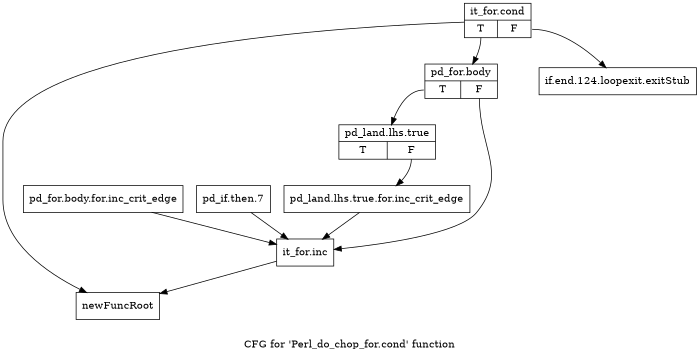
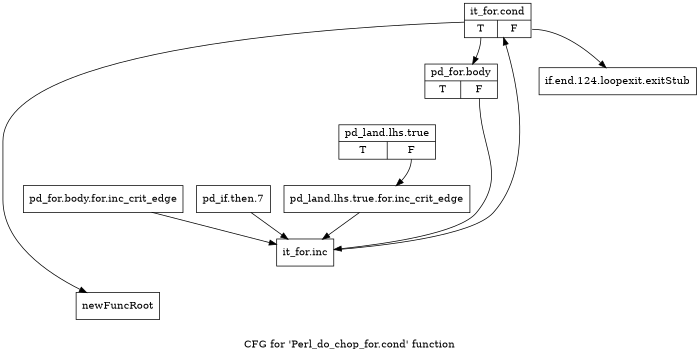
edge "pd_for.body" -> "pd_land.lhs.true": removed
edge "it_for.inc" -> "newFuncRoot": now "it_for.inc" -> "it_for.cond"
